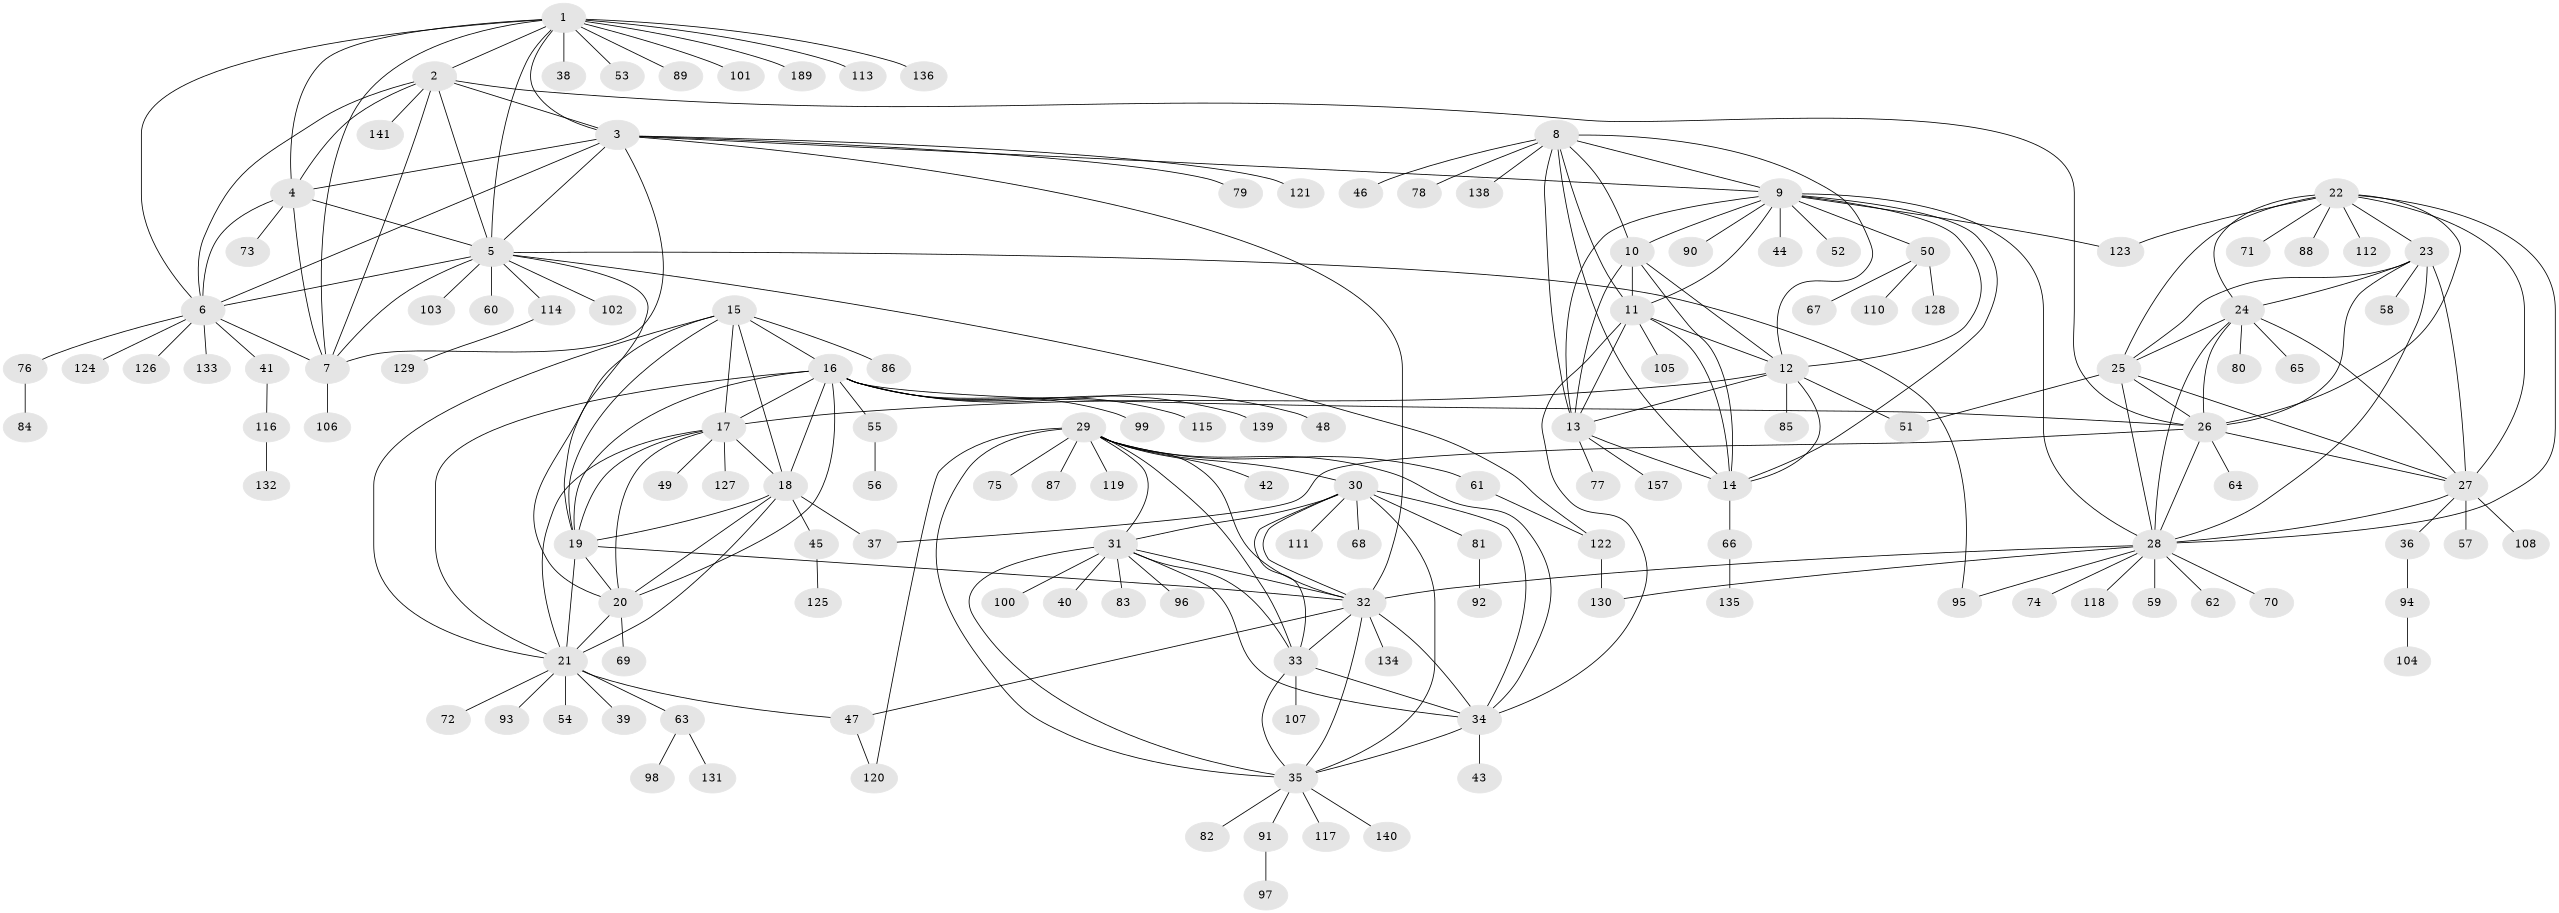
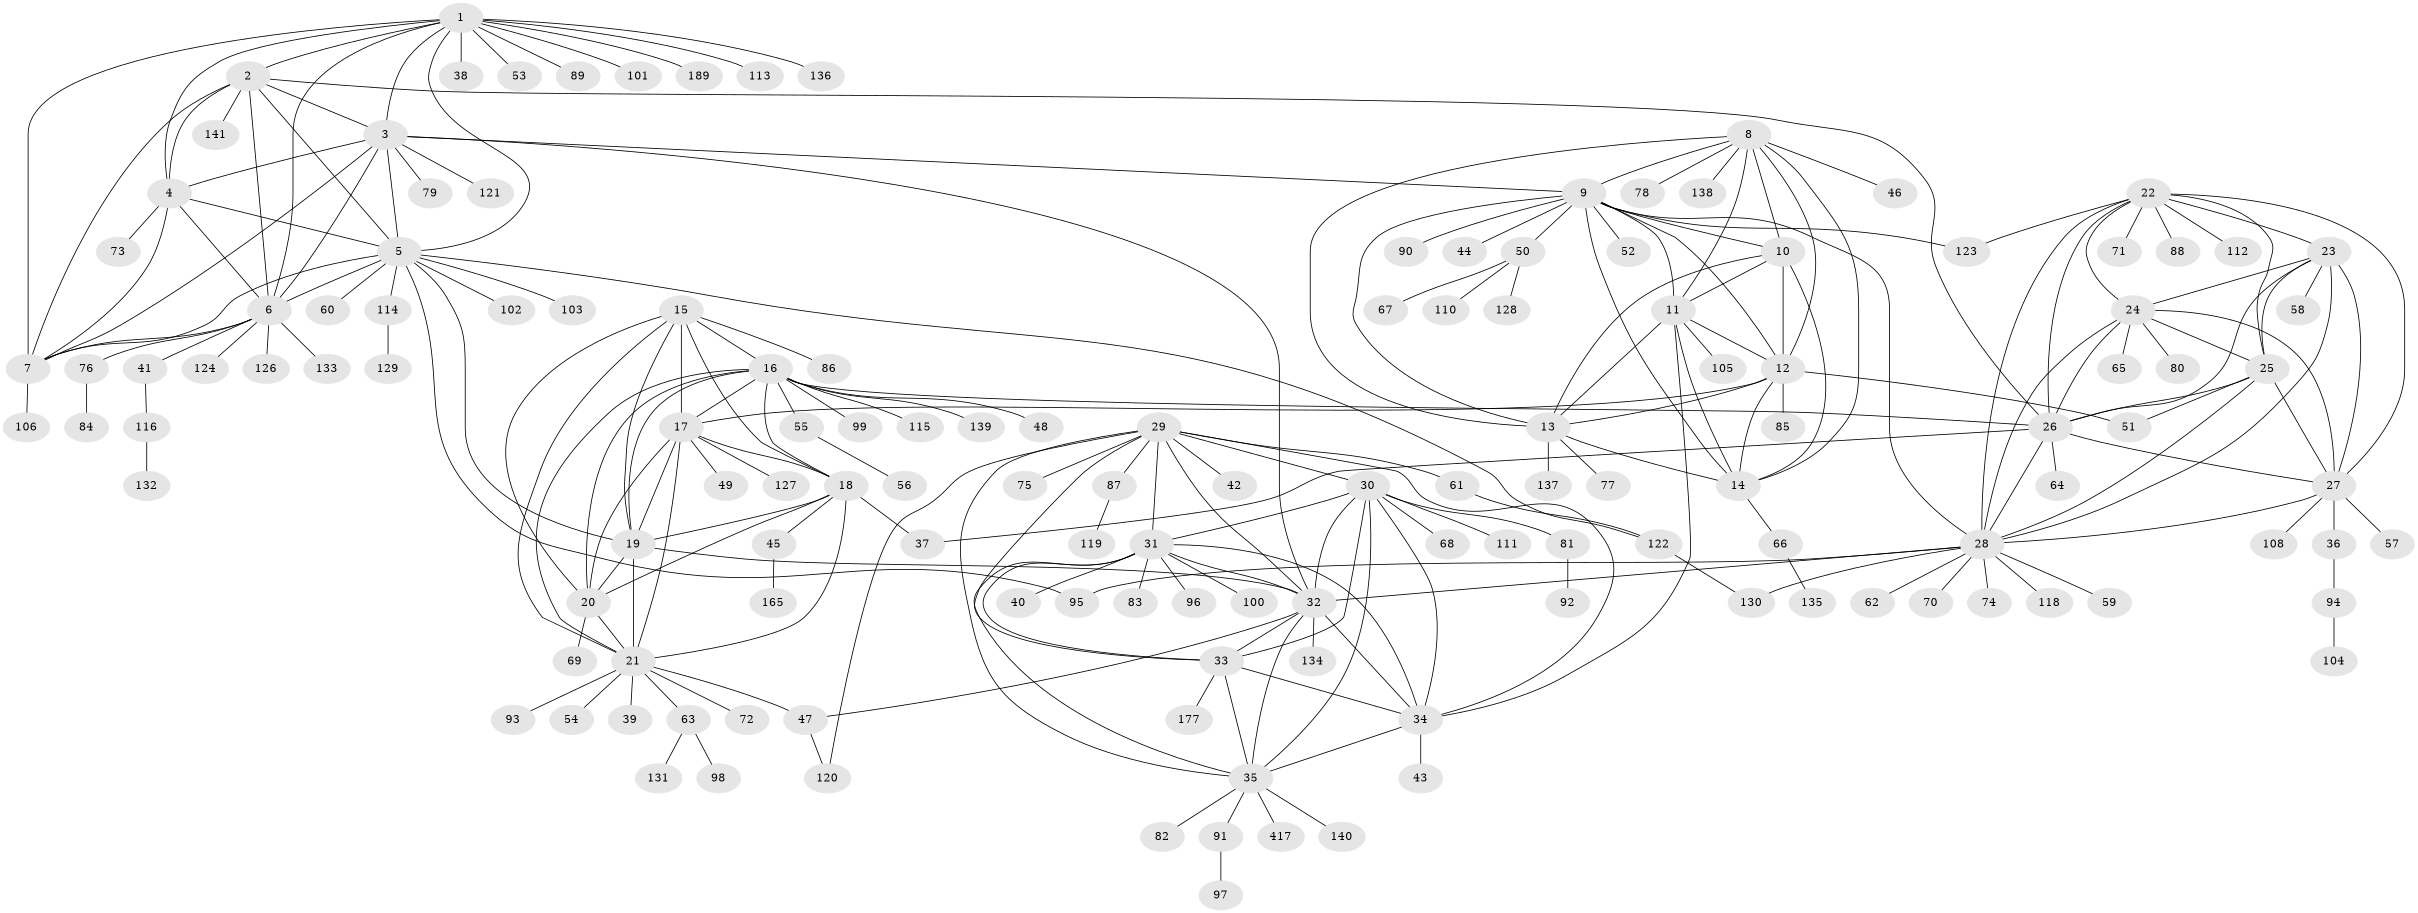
edge "29" -- "119": now "87" -- "119"
node "157": label "157" -> "137"
node "125": label "125" -> "165"
node "107": label "107" -> "177"
node "117": label "117" -> "417"
